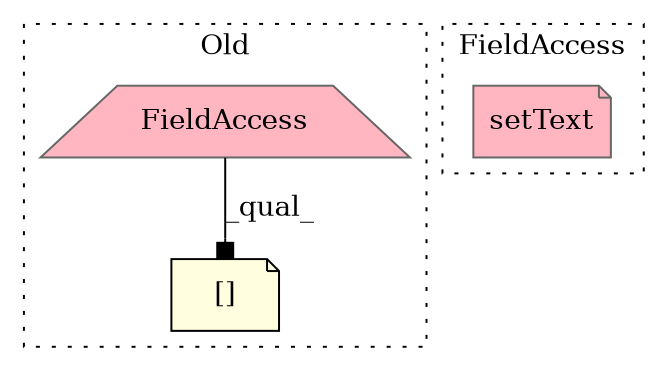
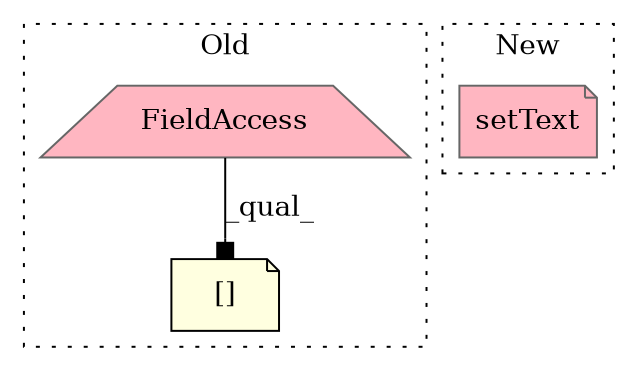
cluster "FieldAccess": label "FieldAccess" -> "New"
